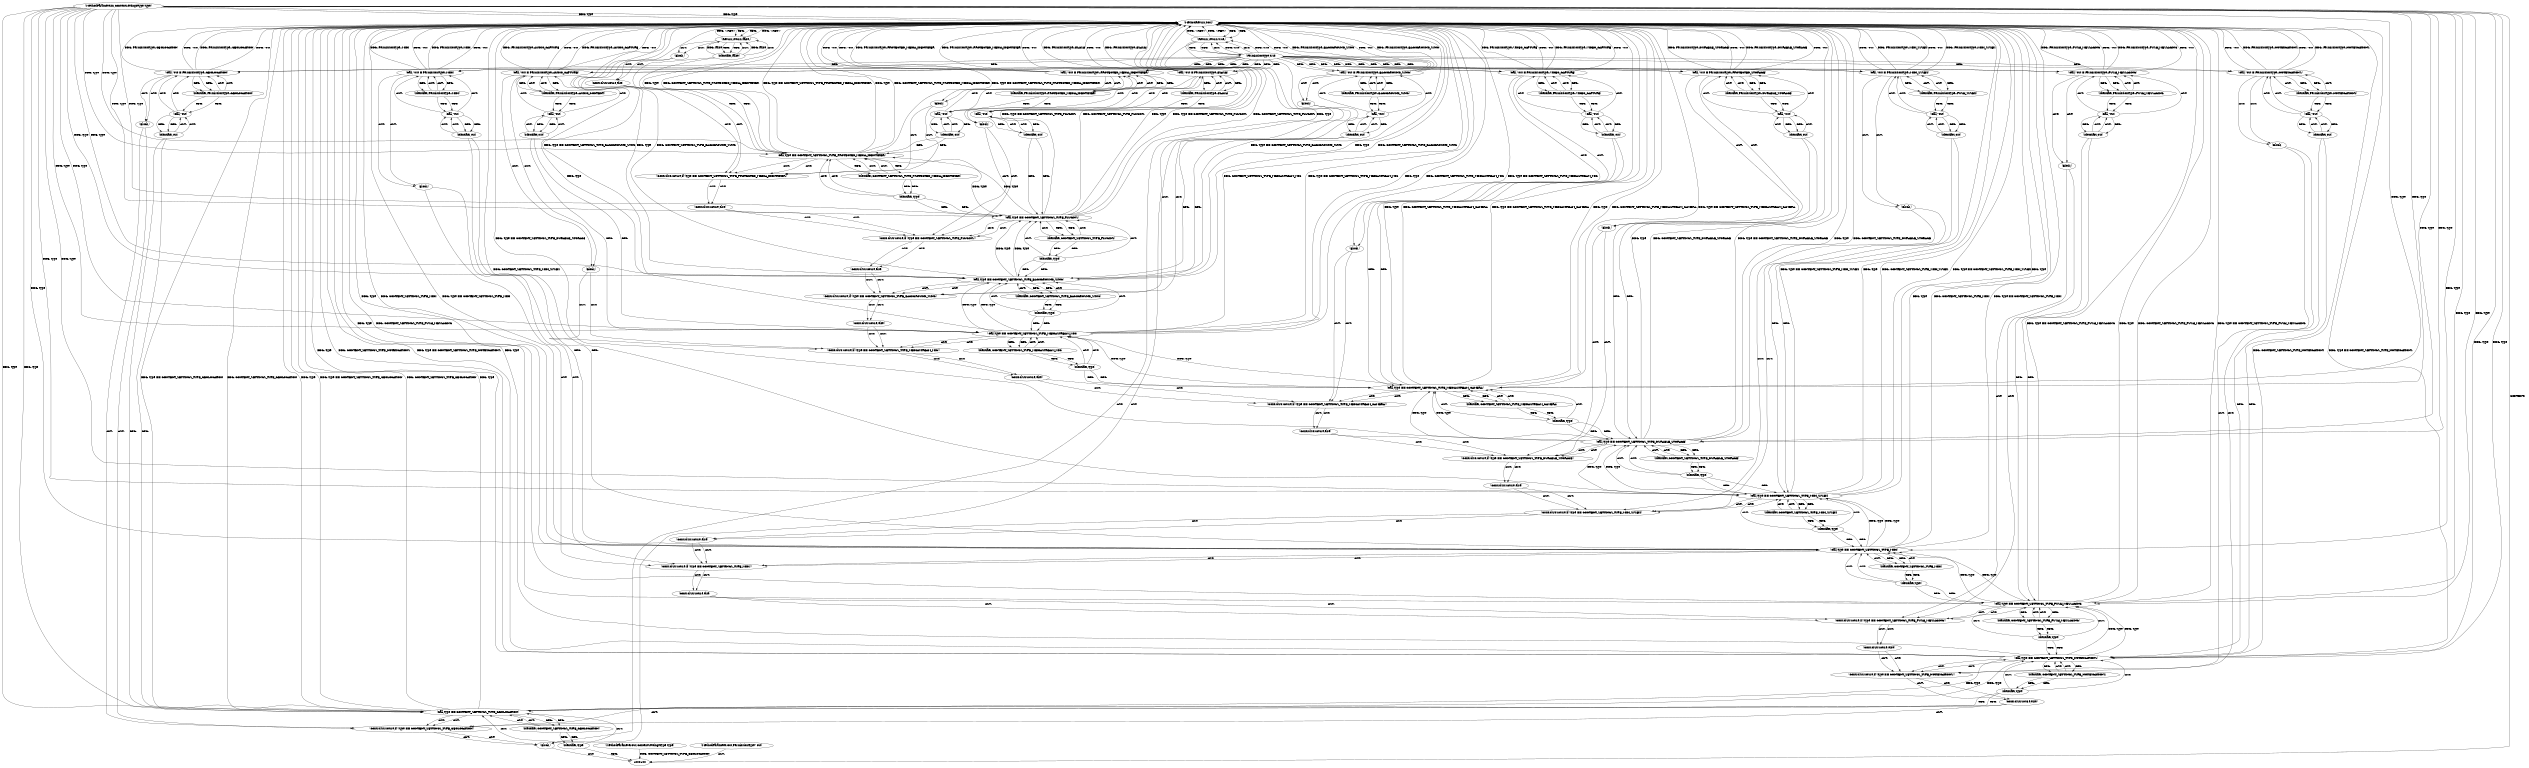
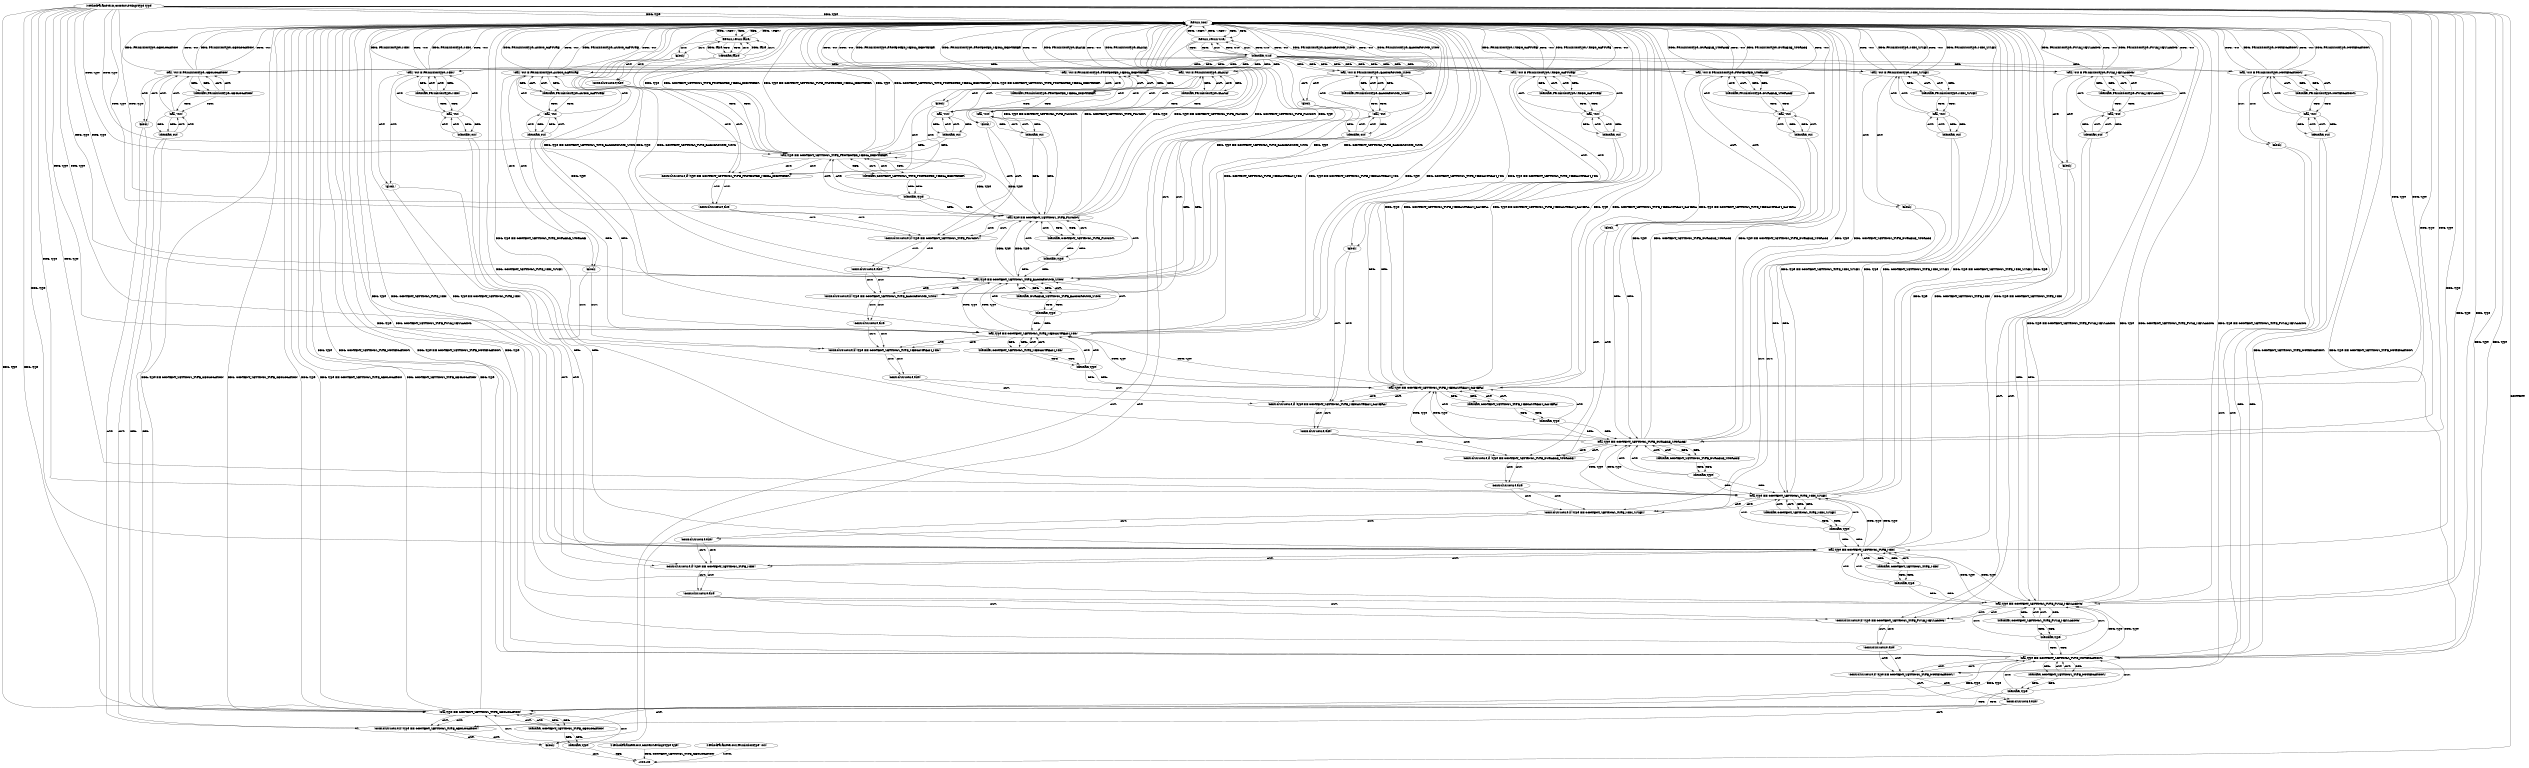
node "(MethodReturn,bool)": label "(MethodReturn,bool)" -> "(Return,bool)"
node "(PermissionType,true)": label "(PermissionType,true)" -> "(Identifier,true)"
node "(Identifier,PermissionType::AUDIO_CONTENT)": label "(Identifier,PermissionType::AUDIO_CONTENT)" -> "(Identifier,PermissionType::AUDIO_CAPTURE)"
node "(Identifier,PermissionType::PUSH_SYSEX)": label "(Identifier,PermissionType::PUSH_SYSEX)" -> "(Identifier,PermissionType::MIDI_SYSEX)"
node "(Identifier,CONTENT_SETTINGS_TYPE_BACKGROUND_SYNC)": label "(Identifier,CONTENT_SETTINGS_TYPE_BACKGROUND_SYNC)" -> "(Identifier,DURABLE_SETTINGS_TYPE_BACKGROUND_SYNC)"
edge "(MethodParameterOut,PermissionType* out)" -> "1000100": label "AST: " -> "SYNC: "
